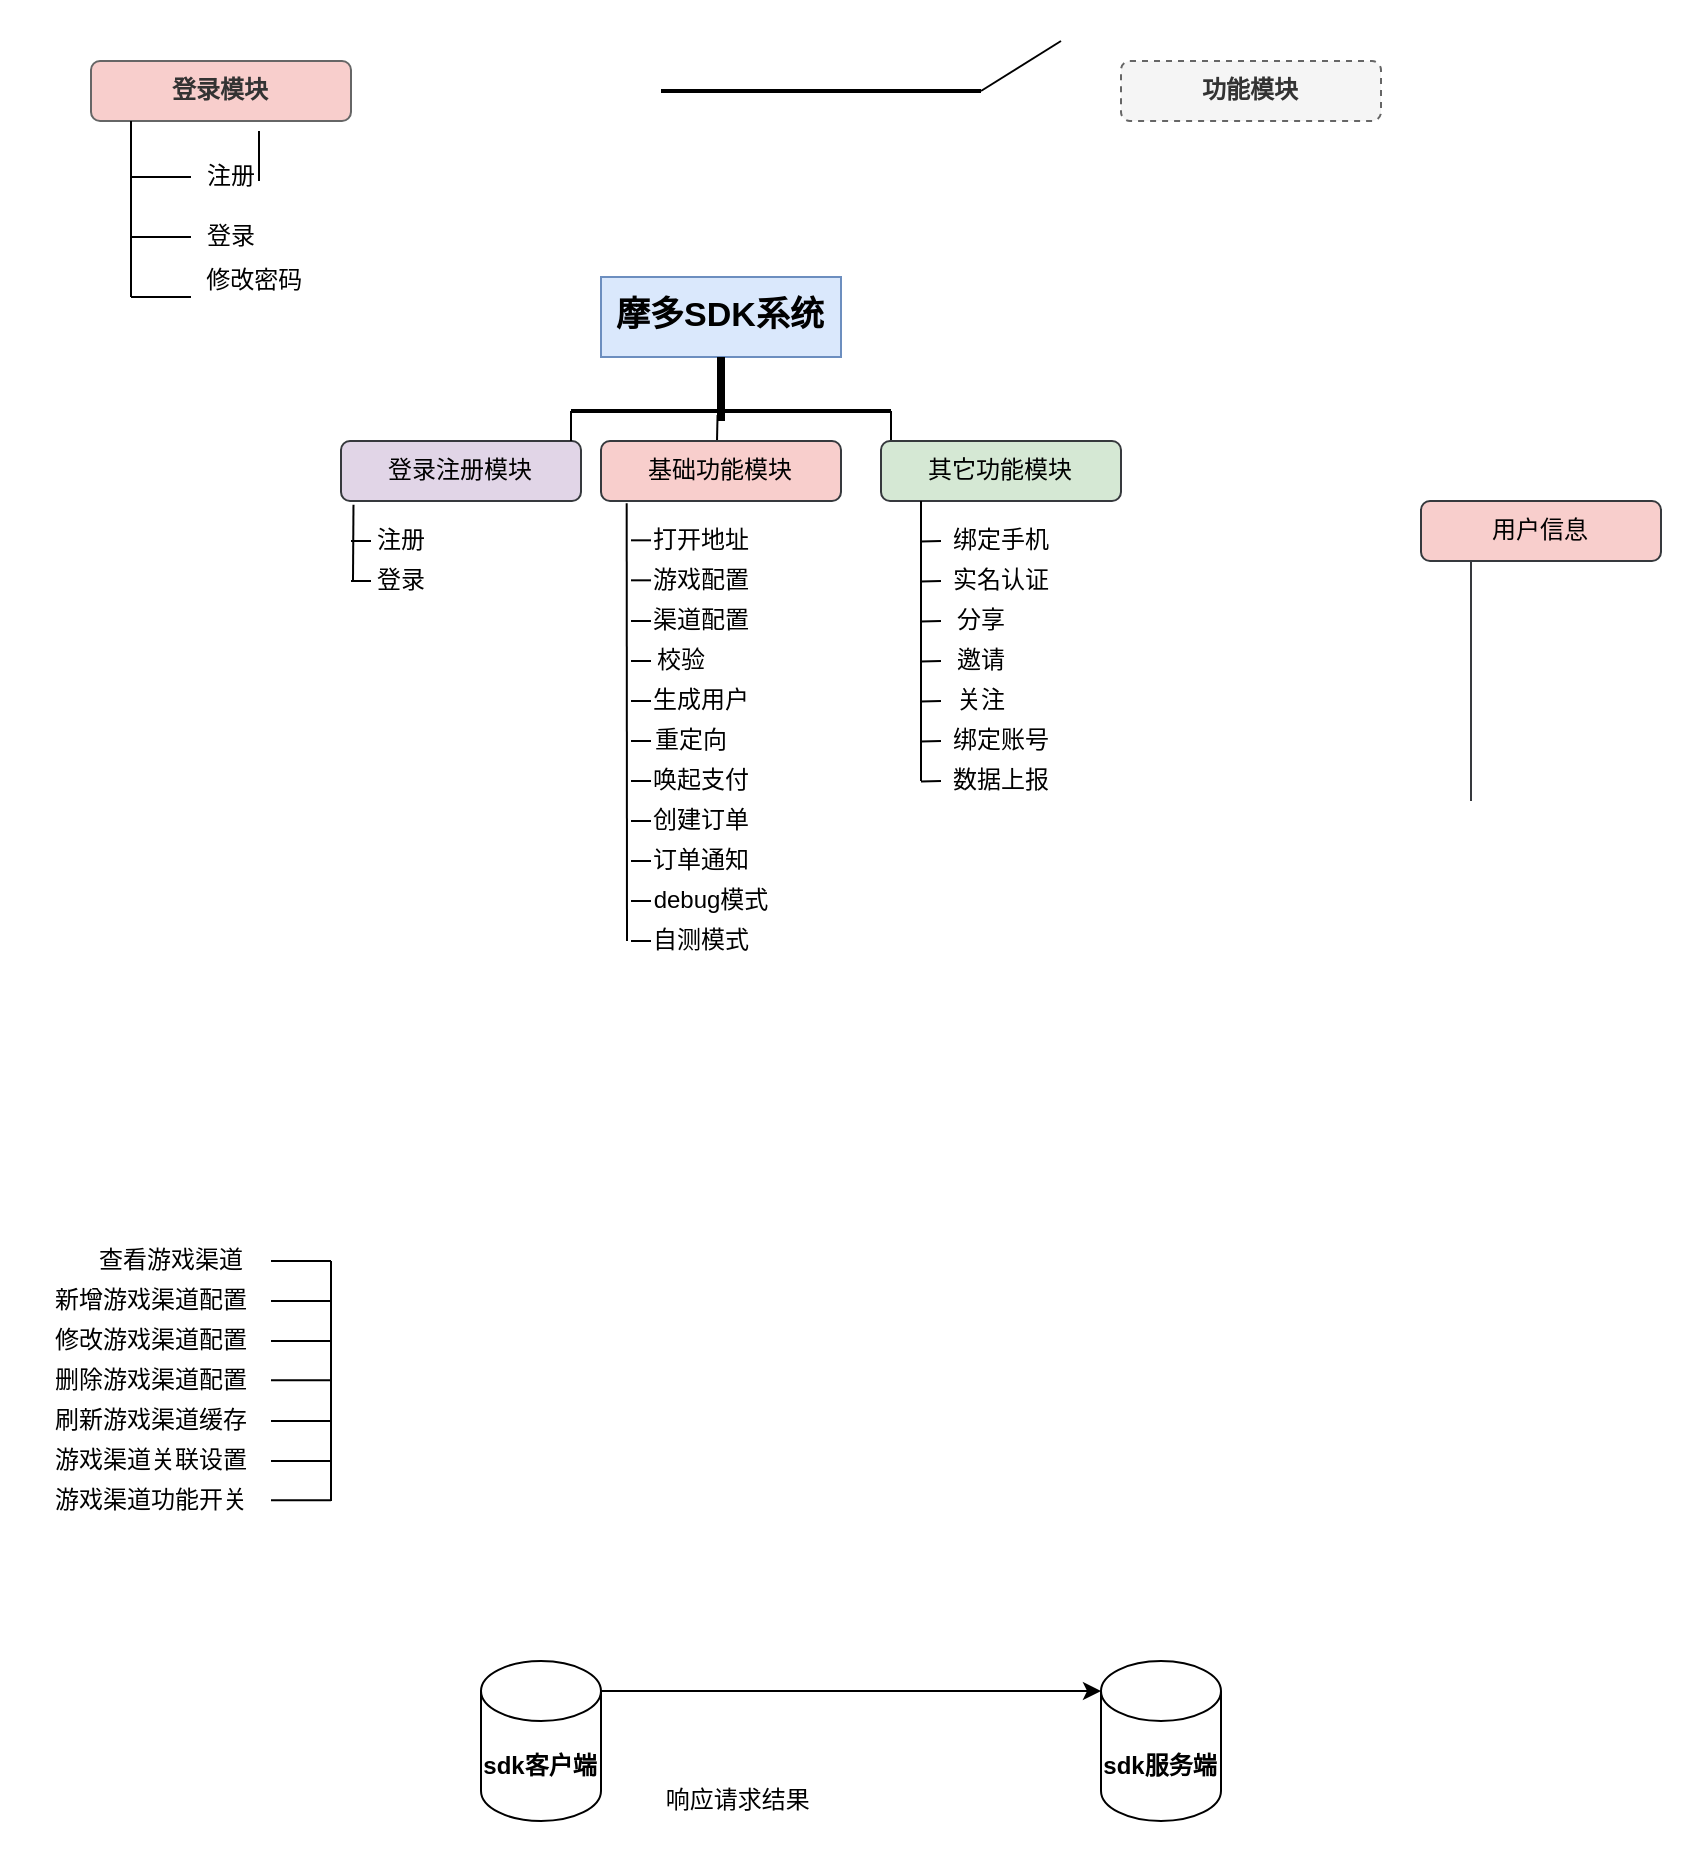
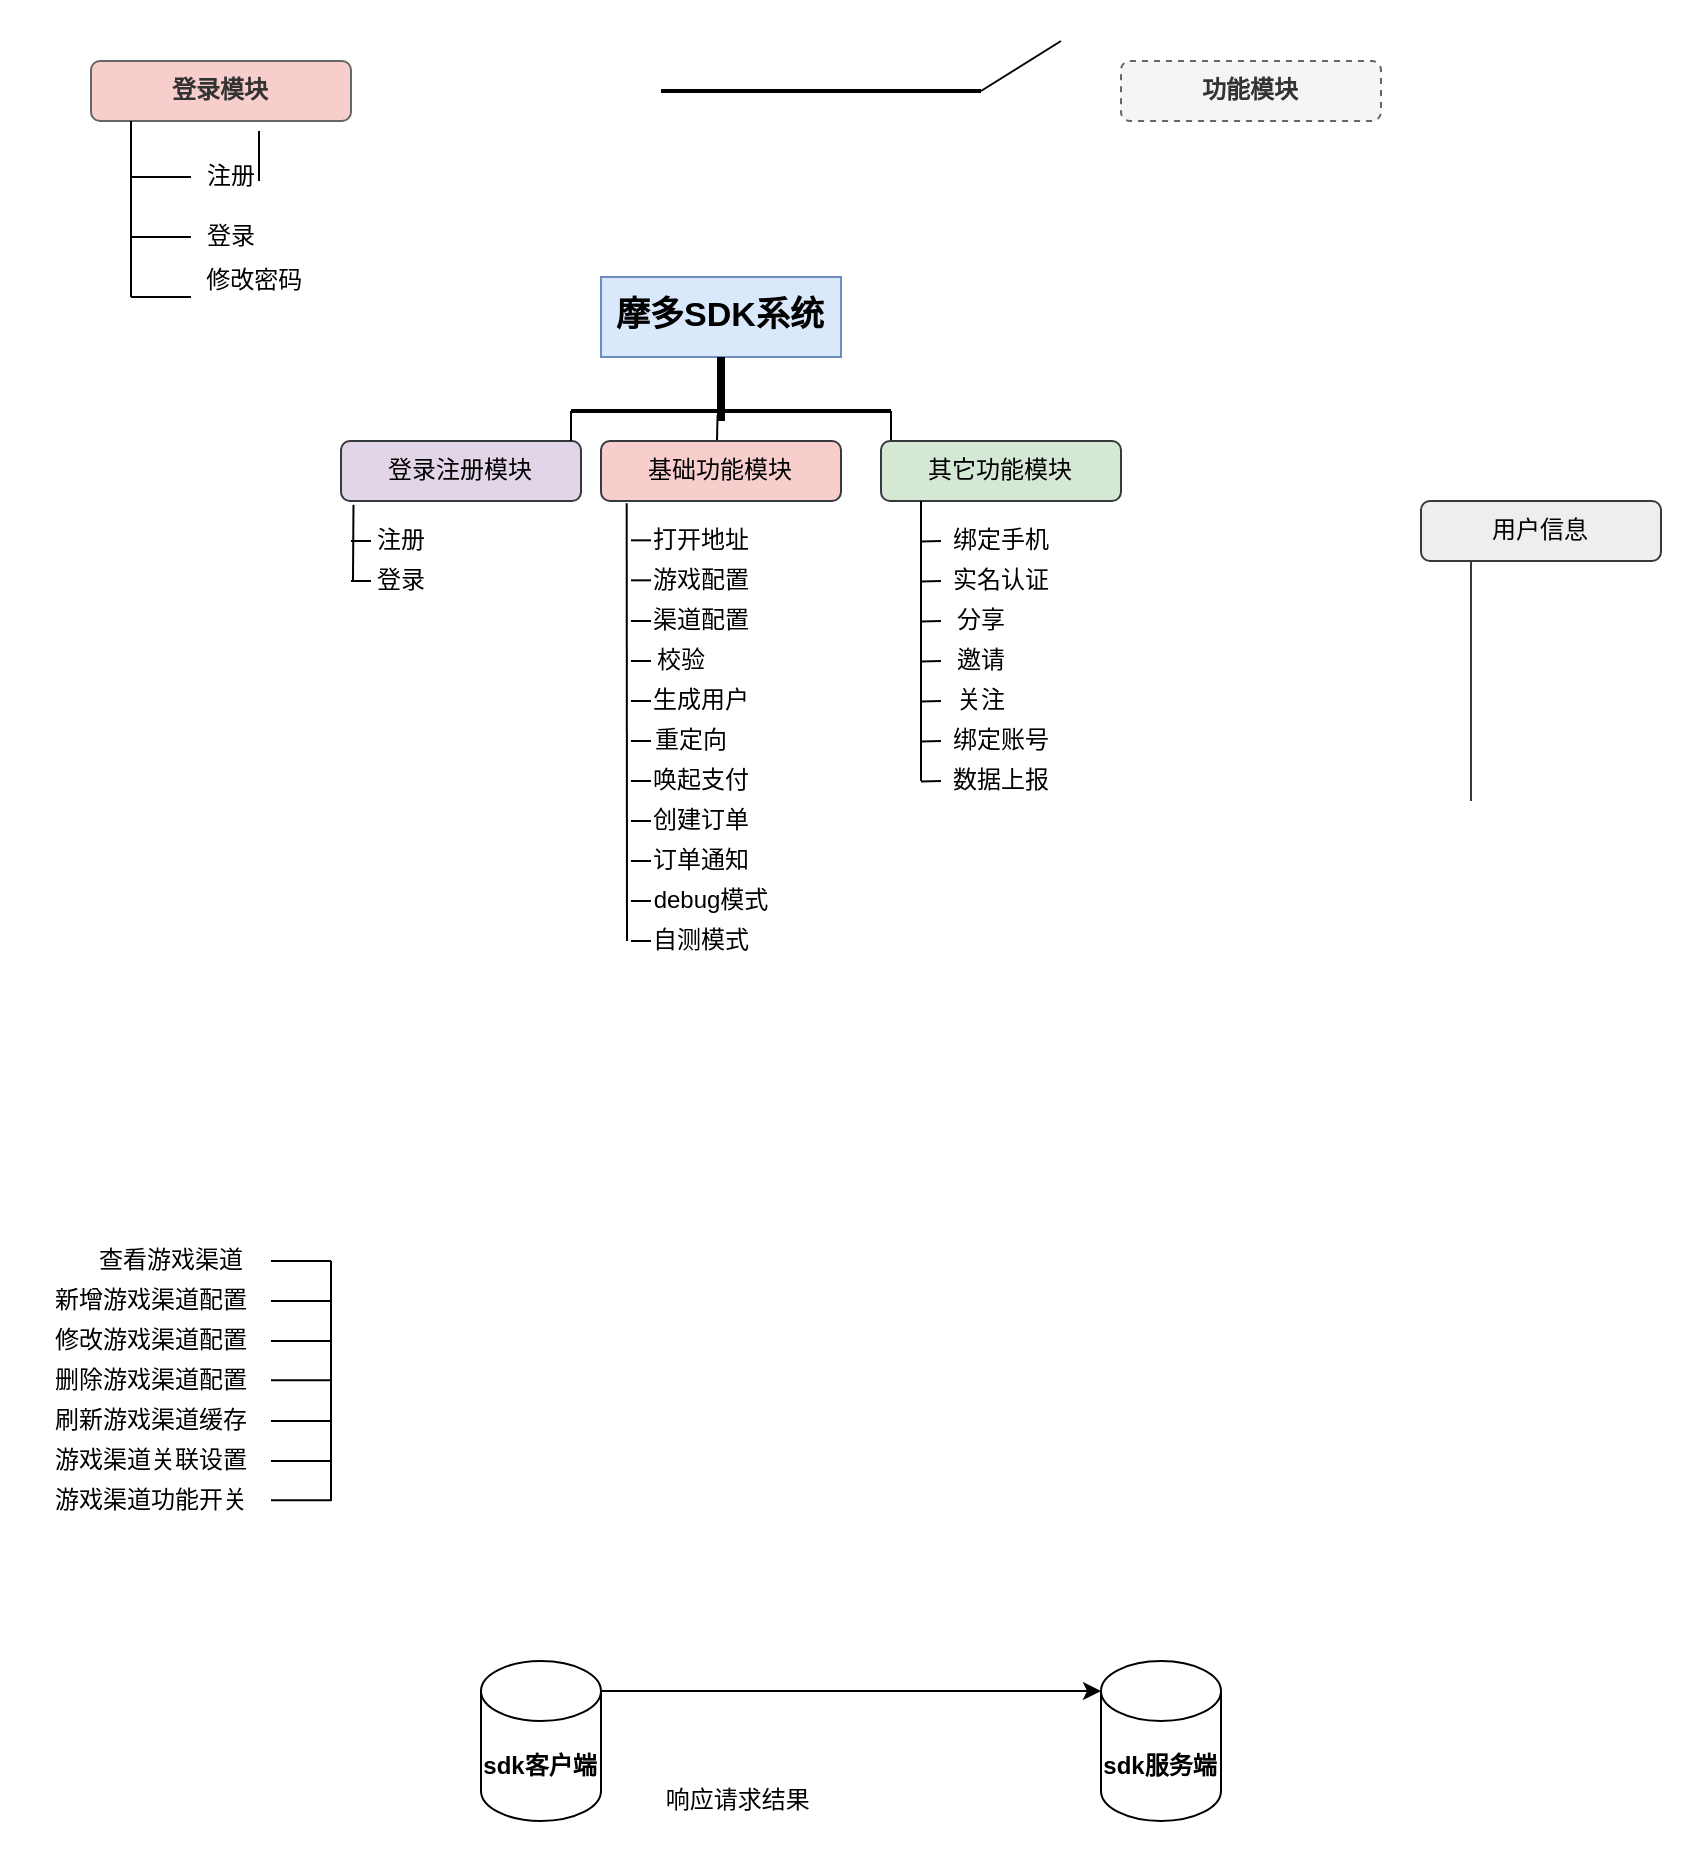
node "用户信息": fillcolor #f8cecc -> #eeeeee
